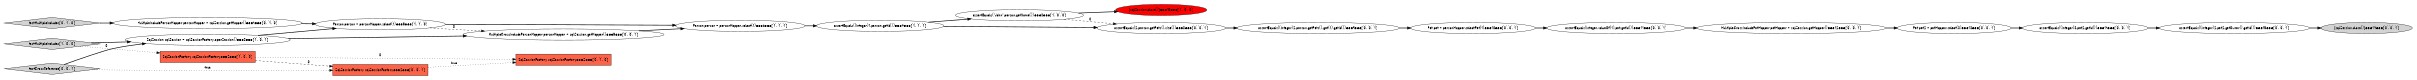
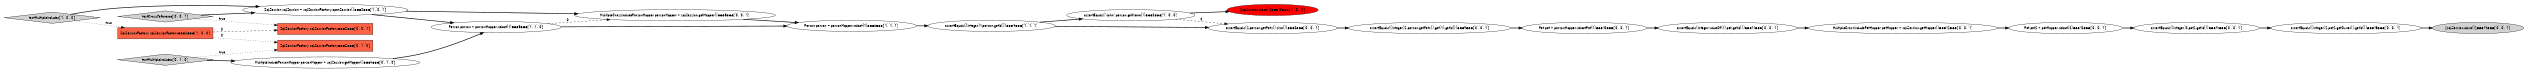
edge "testMultipleIncludes['1', '0', '0']" -> "SqlSessionFactory sqlSessionFactory@@@2@@@['1', '0', '0']": label "0" -> "true"
edge "SqlSessionFactory sqlSessionFactory@@@2@@@['0', '0', '1']" -> "SqlSessionFactory sqlSessionFactory@@@2@@@['0', '1', '0']": now "testMultipleIncludes['0', '1', '0']" -> "SqlSessionFactory sqlSessionFactory@@@2@@@['0', '1', '0']"
